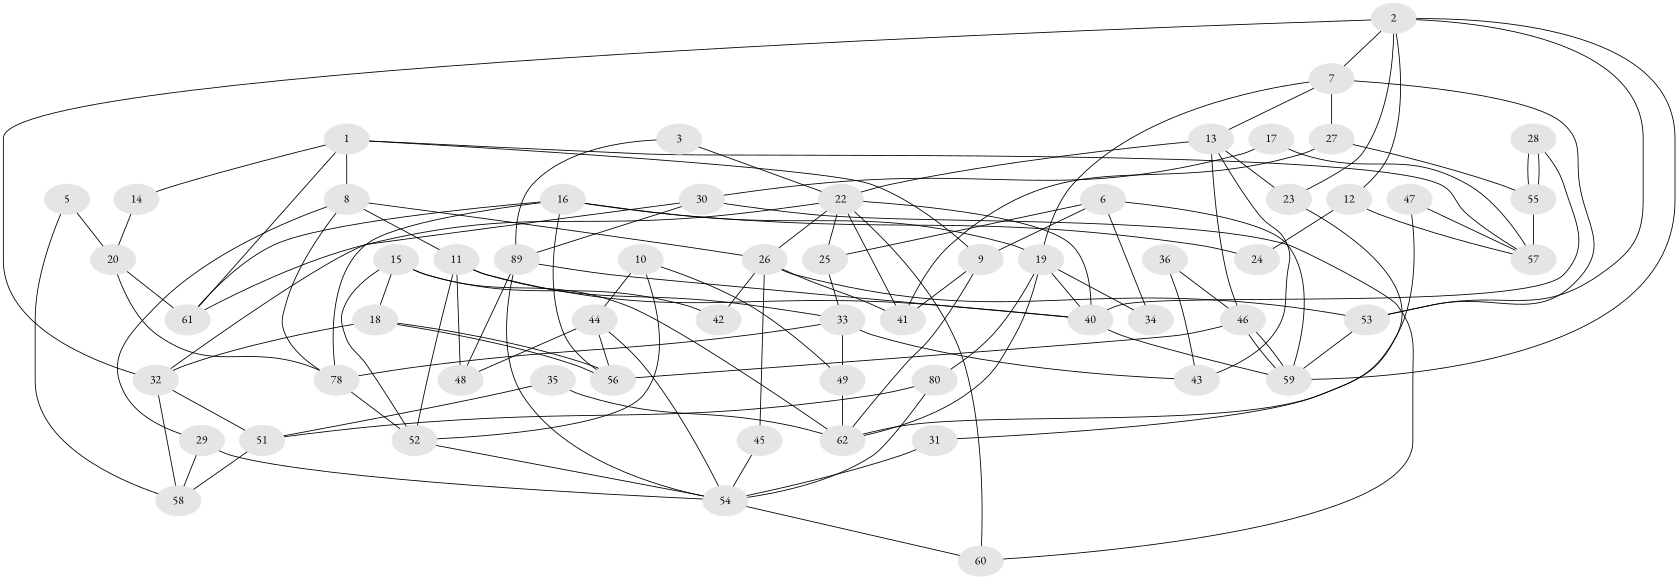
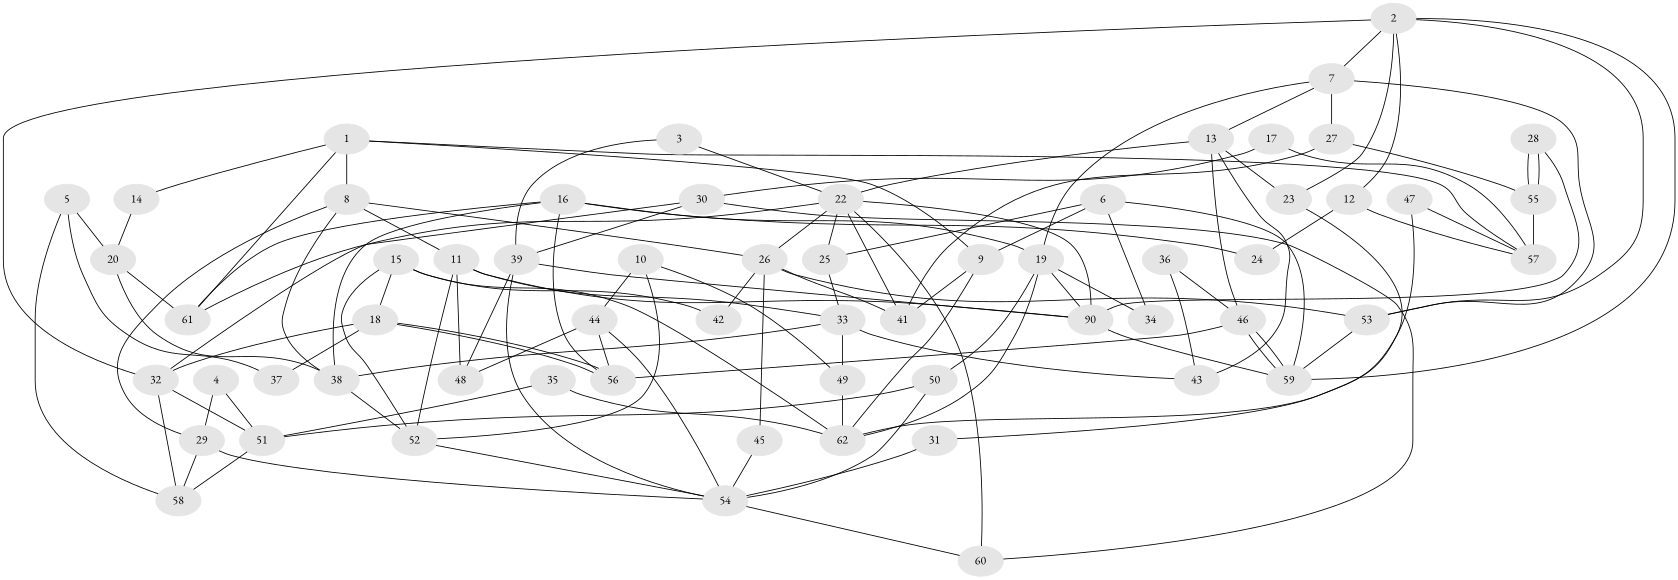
node "89": label "89" -> "39"
node "40": label "40" -> "90"
node "4": added
node "37": added
node "78": label "78" -> "38"
node "80": label "80" -> "50"
